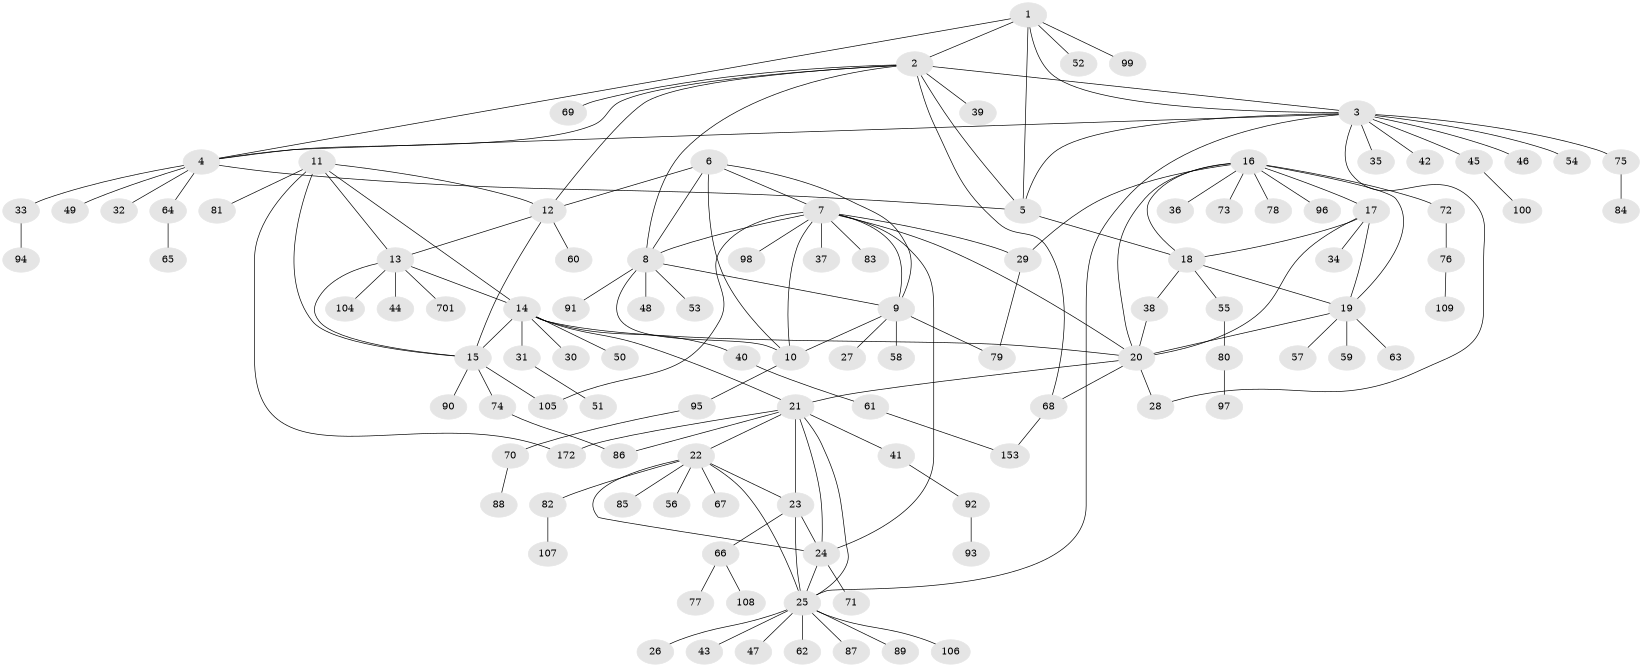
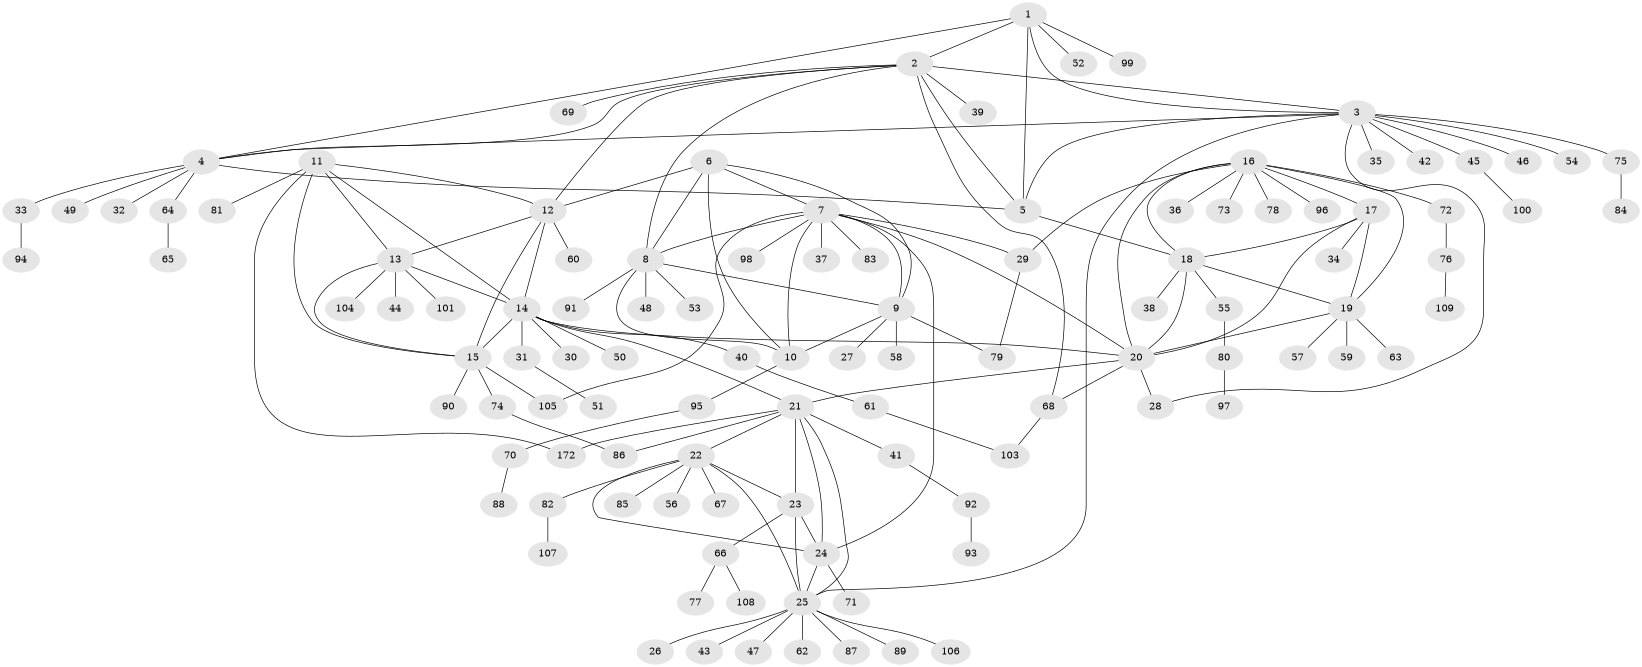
edge "12" -- "14": added
node "701": label "701" -> "101"
edge "38" -- "20": now "18" -- "20"
node "153": label "153" -> "103"
